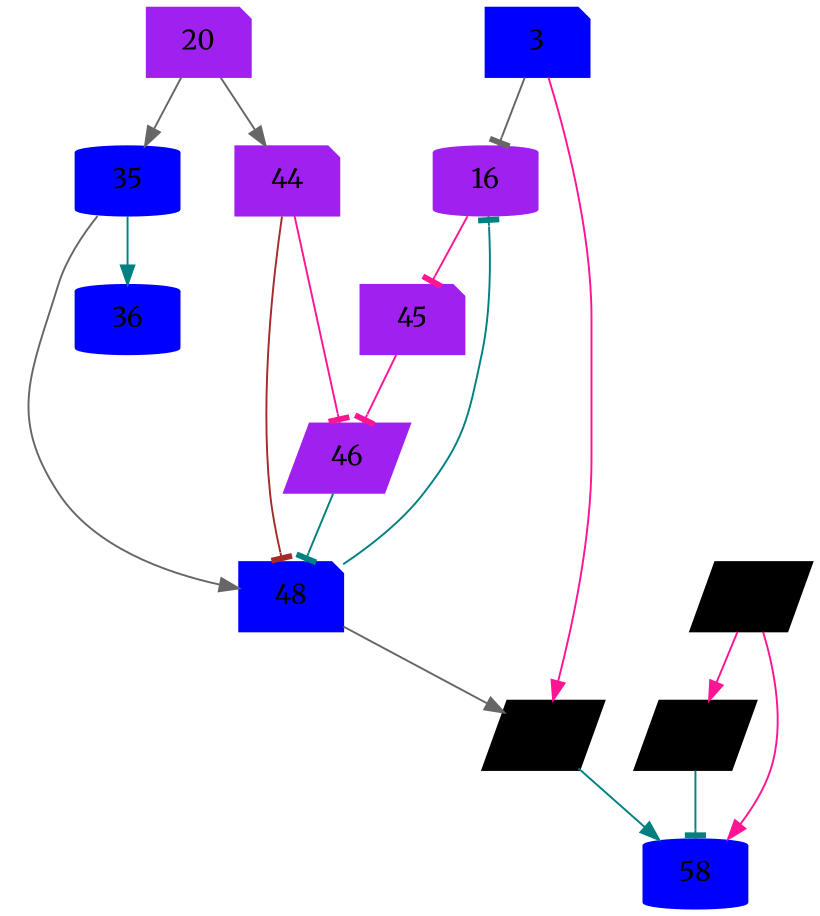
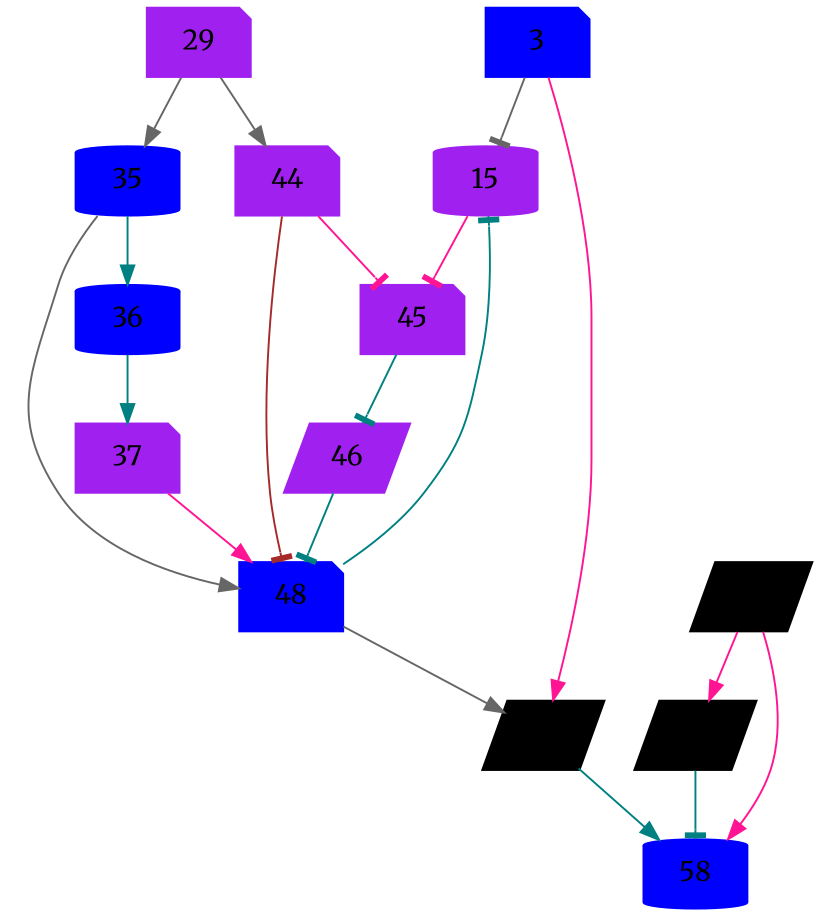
node "20": label "20" -> "29"
node "16": label "16" -> "15"
edge "44" -> "46": now "44" -> "45"
edge "45" -> "46": color deeppink -> teal
node "37": added
